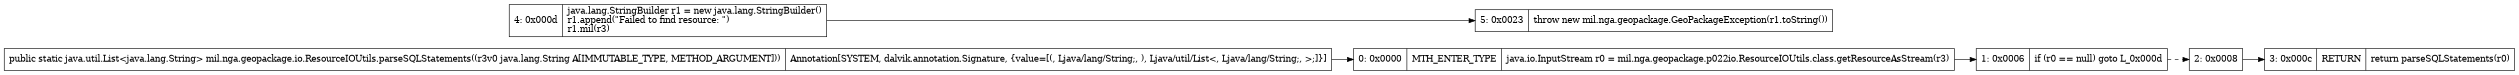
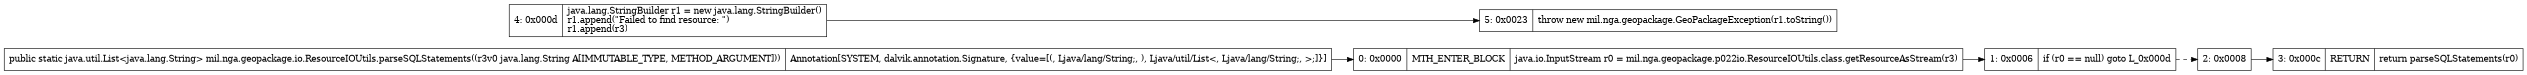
node "4: 0x000d": text "r1.mil(r3)" -> "r1.append(r3)"
node "0: 0x0000": text "MTH_ENTER_TYPE" -> "MTH_ENTER_BLOCK"
